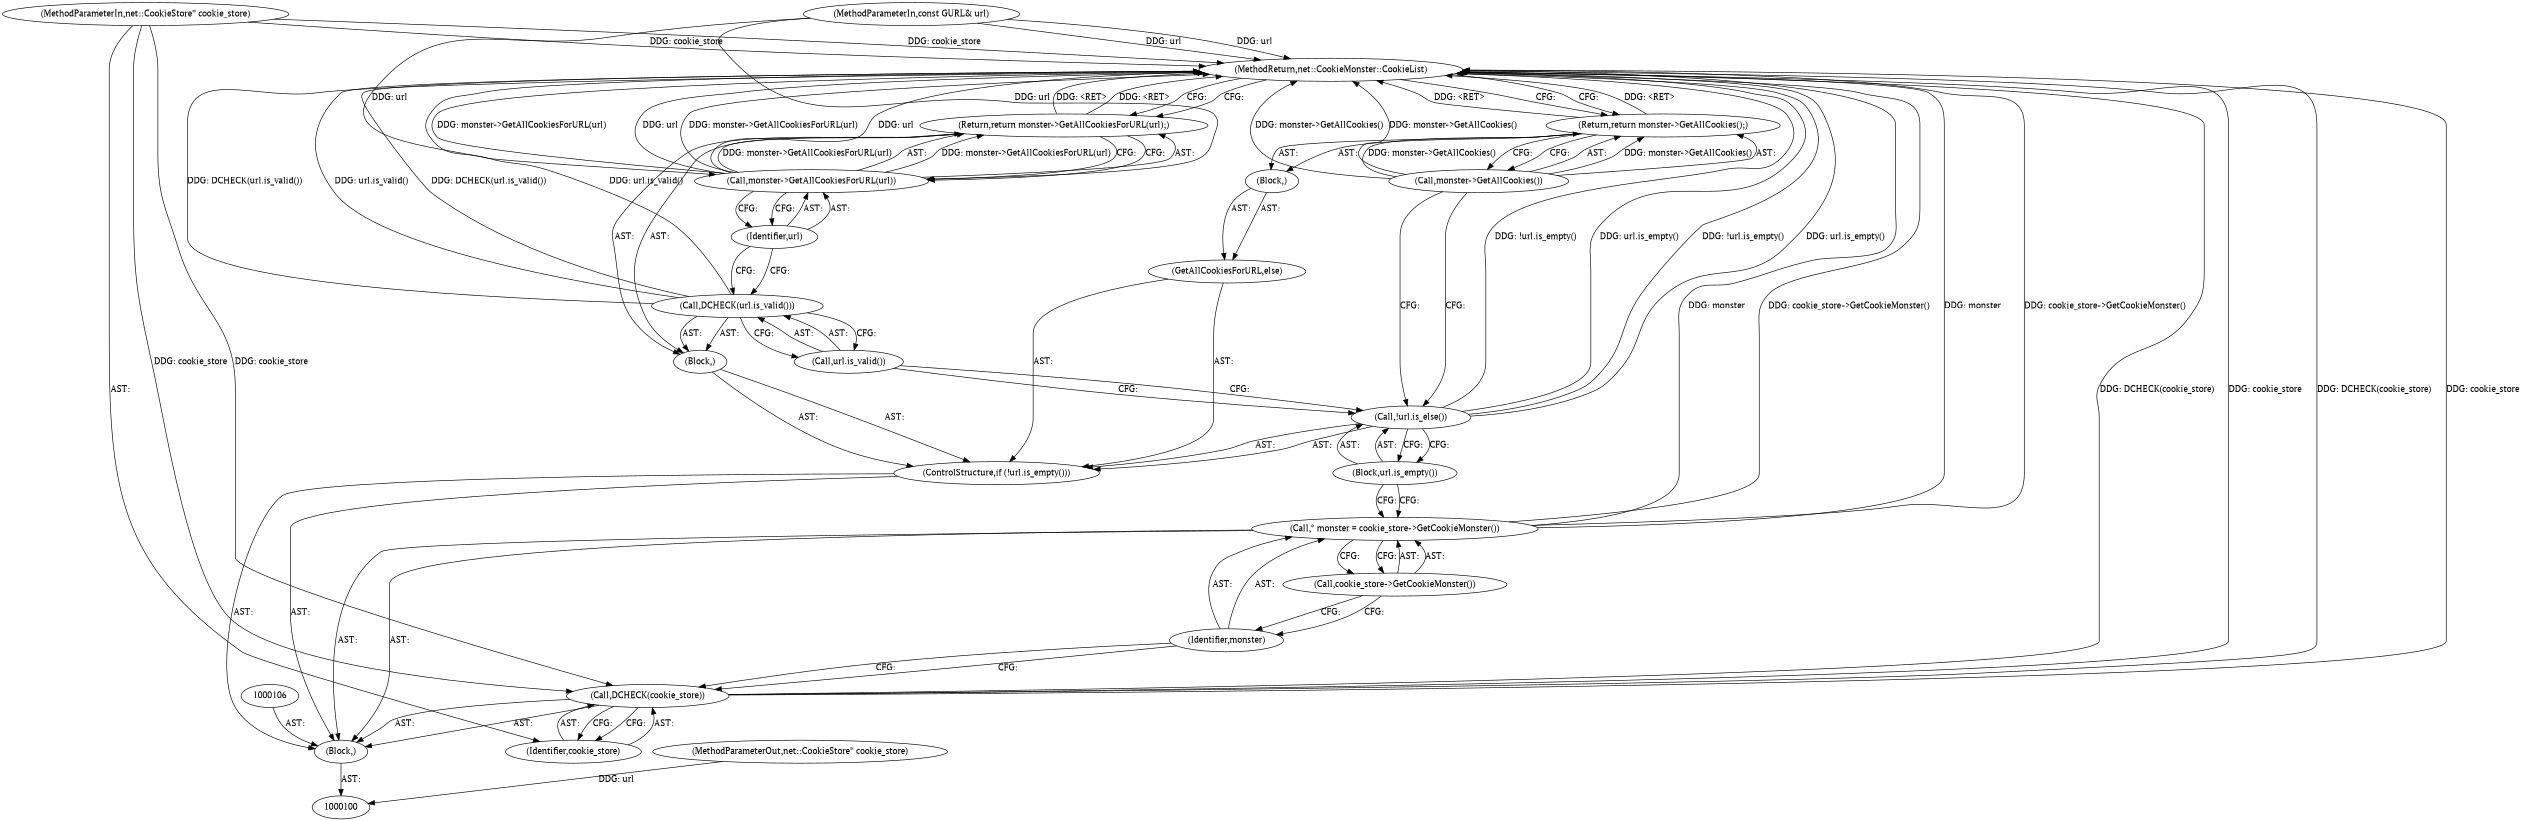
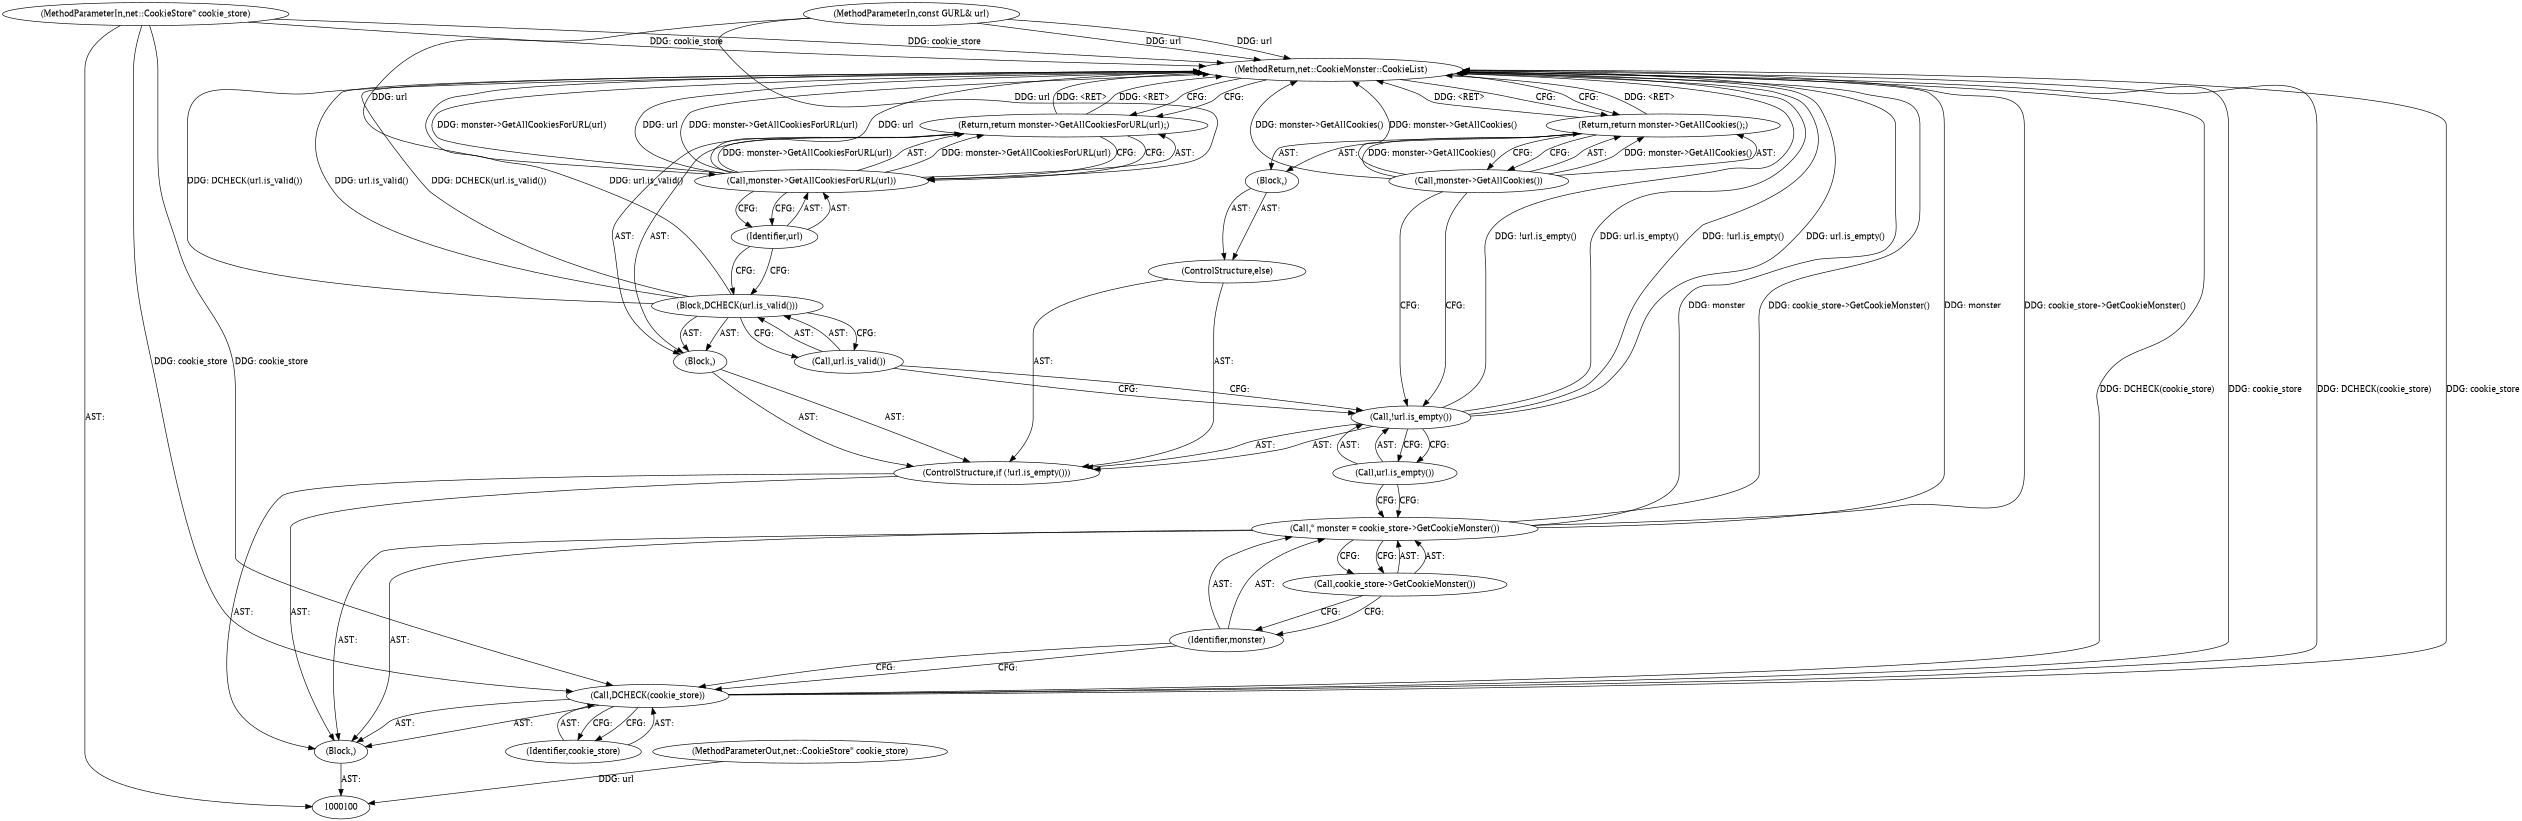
node "(GetAllCookiesForURL,else)": label "(GetAllCookiesForURL,else)" -> "(ControlStructure,else)"
node "(Call,DCHECK(url.is_valid()))": label "(Call,DCHECK(url.is_valid()))" -> "(Block,DCHECK(url.is_valid()))"
node "(Call,!url.is_else())": label "(Call,!url.is_else())" -> "(Call,!url.is_empty())"
node "(Block,url.is_empty())": label "(Block,url.is_empty())" -> "(Call,url.is_empty())"
edge "(MethodParameterIn,net::CookieStore* cookie_store)" -> "(Identifier,cookie_store)": now "(MethodParameterIn,net::CookieStore* cookie_store)" -> "1000100"
node "1000106": removed
